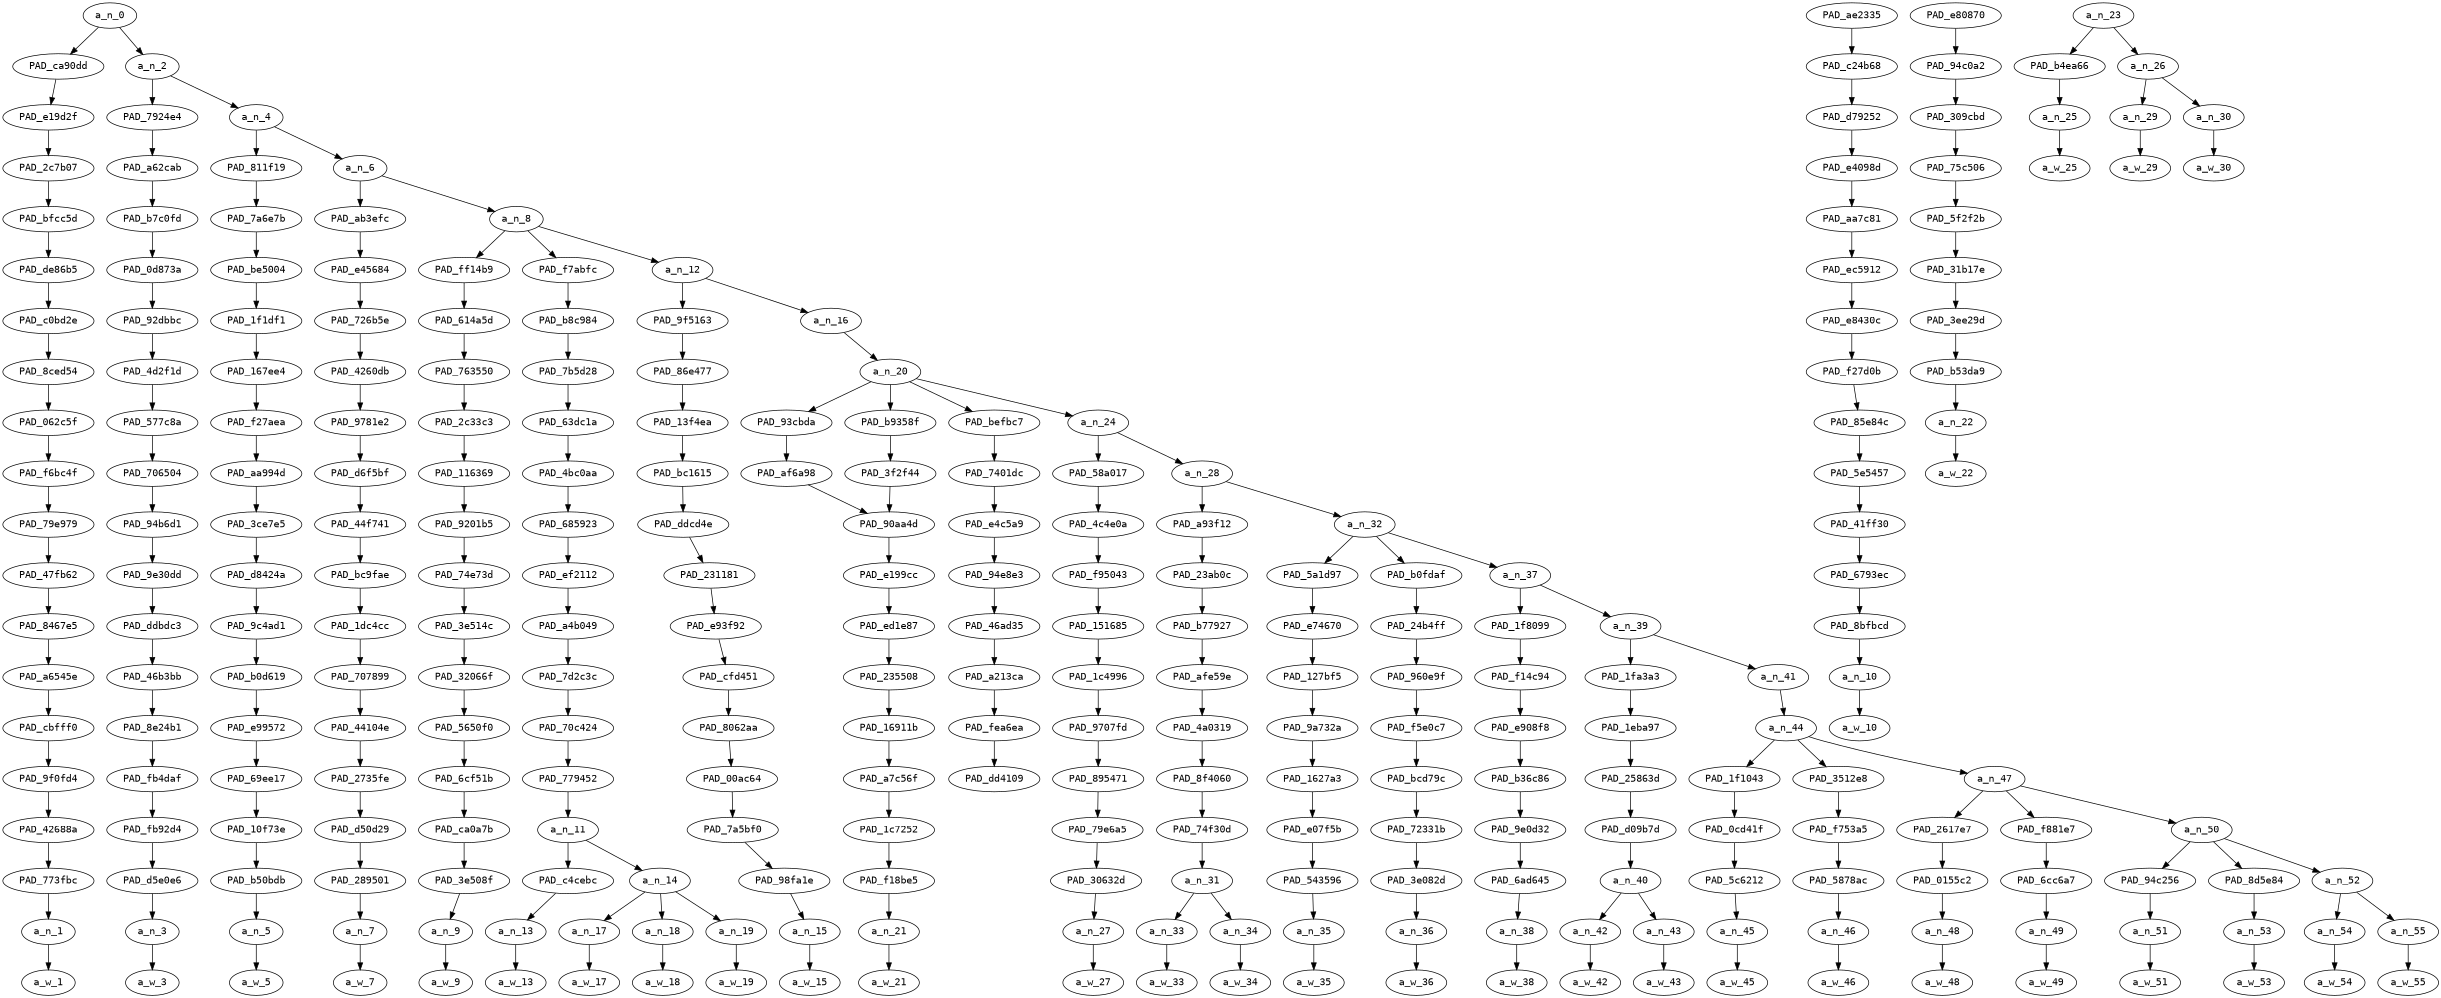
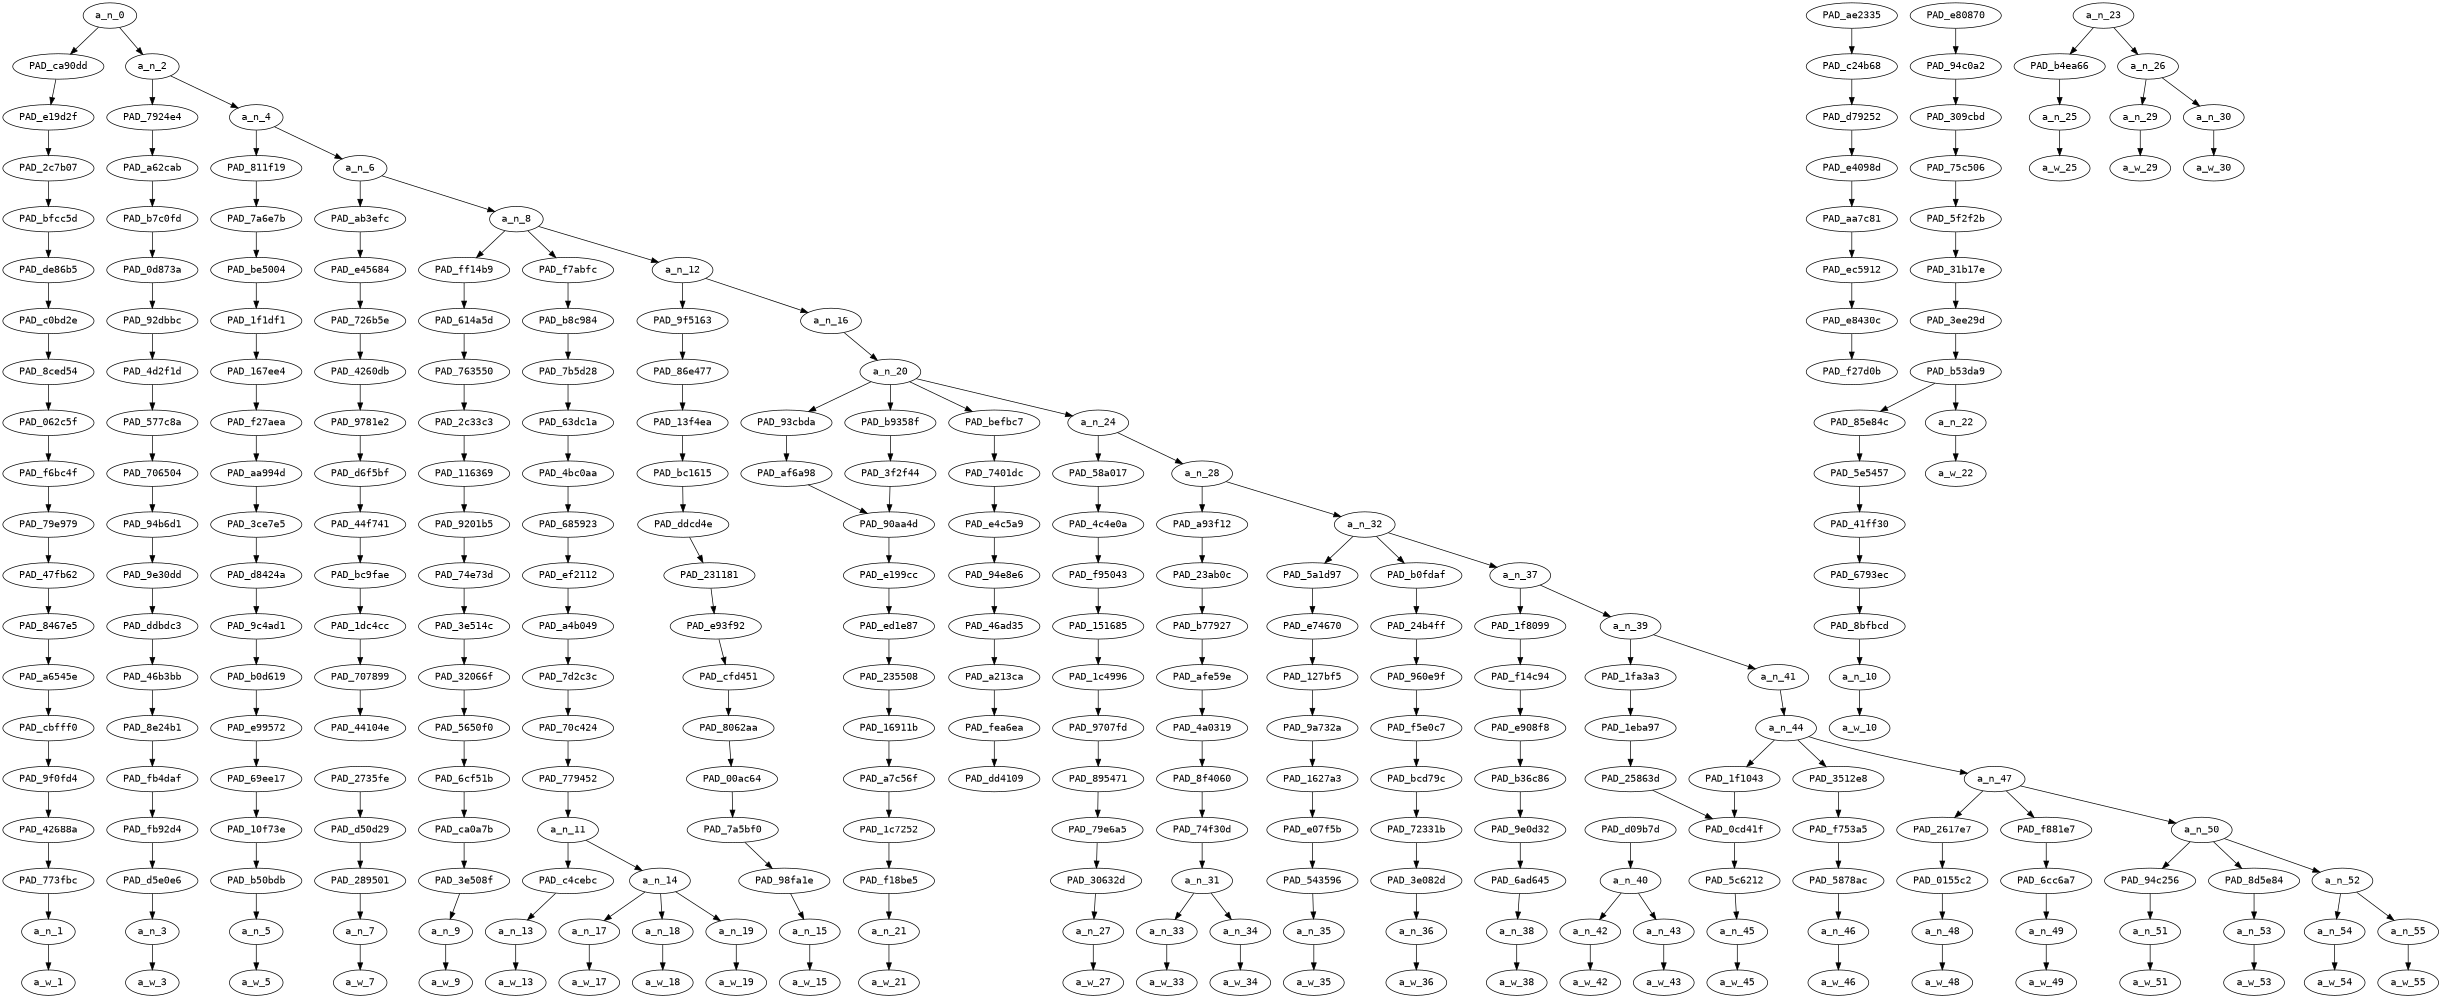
edge "PAD_f27d0b" -> "PAD_85e84c": now "PAD_b53da9" -> "PAD_85e84c"
node "PAD_94e8e3": label "PAD_94e8e3" -> "PAD_94e8e6"
edge "PAD_44104e" -> "PAD_2735fe": removed
edge "PAD_25863d" -> "PAD_d09b7d": now "PAD_25863d" -> "PAD_0cd41f"
